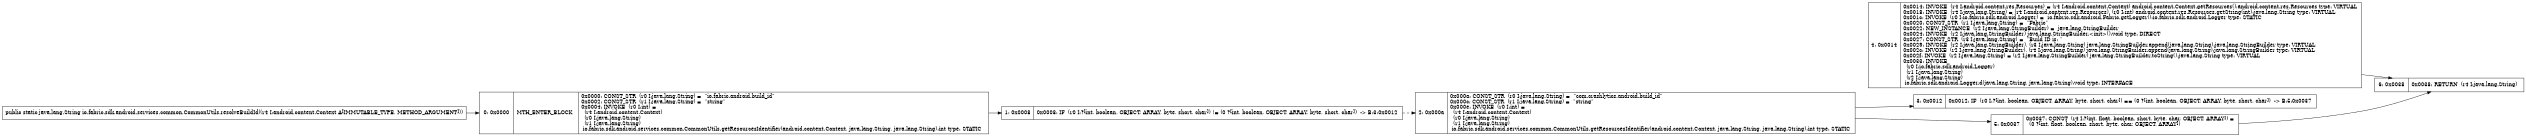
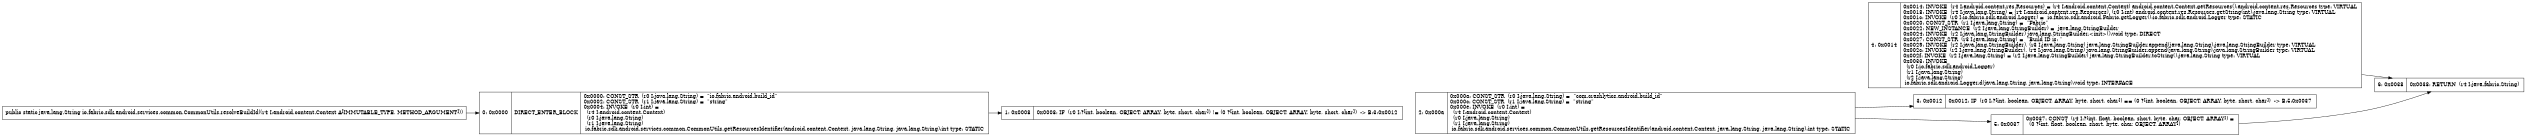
node "6: 0x0038": text "0x0038: RETURN  (r4 I:java.lang.String)" -> "0x0038: RETURN  (r4 I:java.fabric.String)"
node "0: 0x0000": text "MTH_ENTER_BLOCK" -> "DIRECT_ENTER_BLOCK"
edge "1: 0x0008" -> "2: 0x000a": removed
